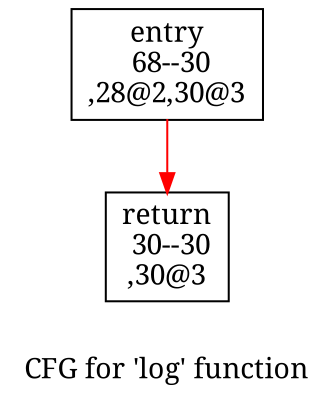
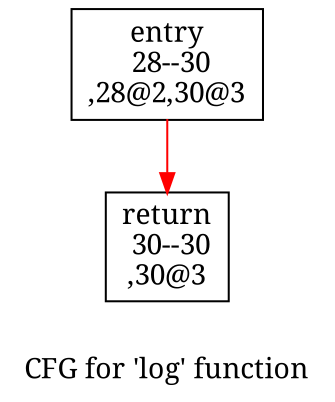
node "entry": text "68--30" -> "28--30"
